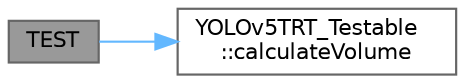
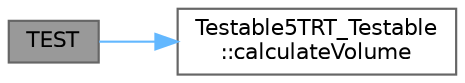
node "YOLOv5TRT_Testable ::calculateVolume": label "YOLOv5TRT_Testable ::calculateVolume" -> "Testable5TRT_Testable ::calculateVolume"
